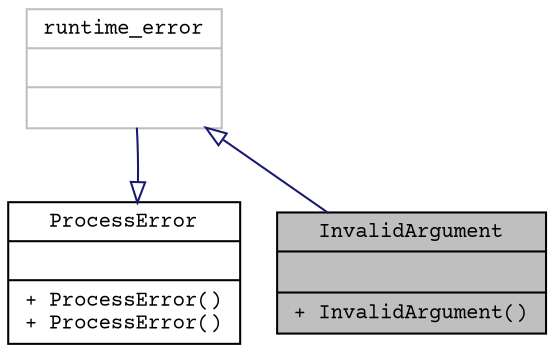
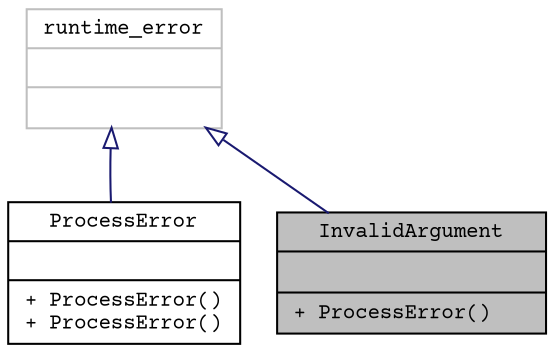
edge "runtime_error" -> "ProcessError": reversed
node "InvalidArgument": text "+ InvalidArgument()" -> "+ ProcessError()"
